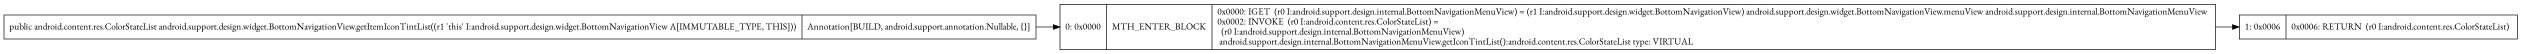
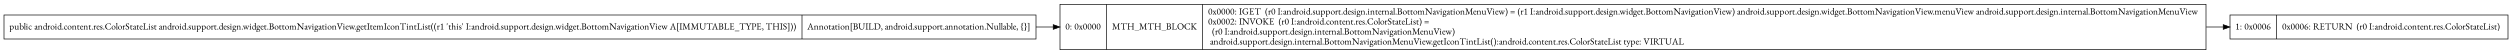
node "0: 0x0000": text "MTH_ENTER_BLOCK" -> "MTH_MTH_BLOCK"
